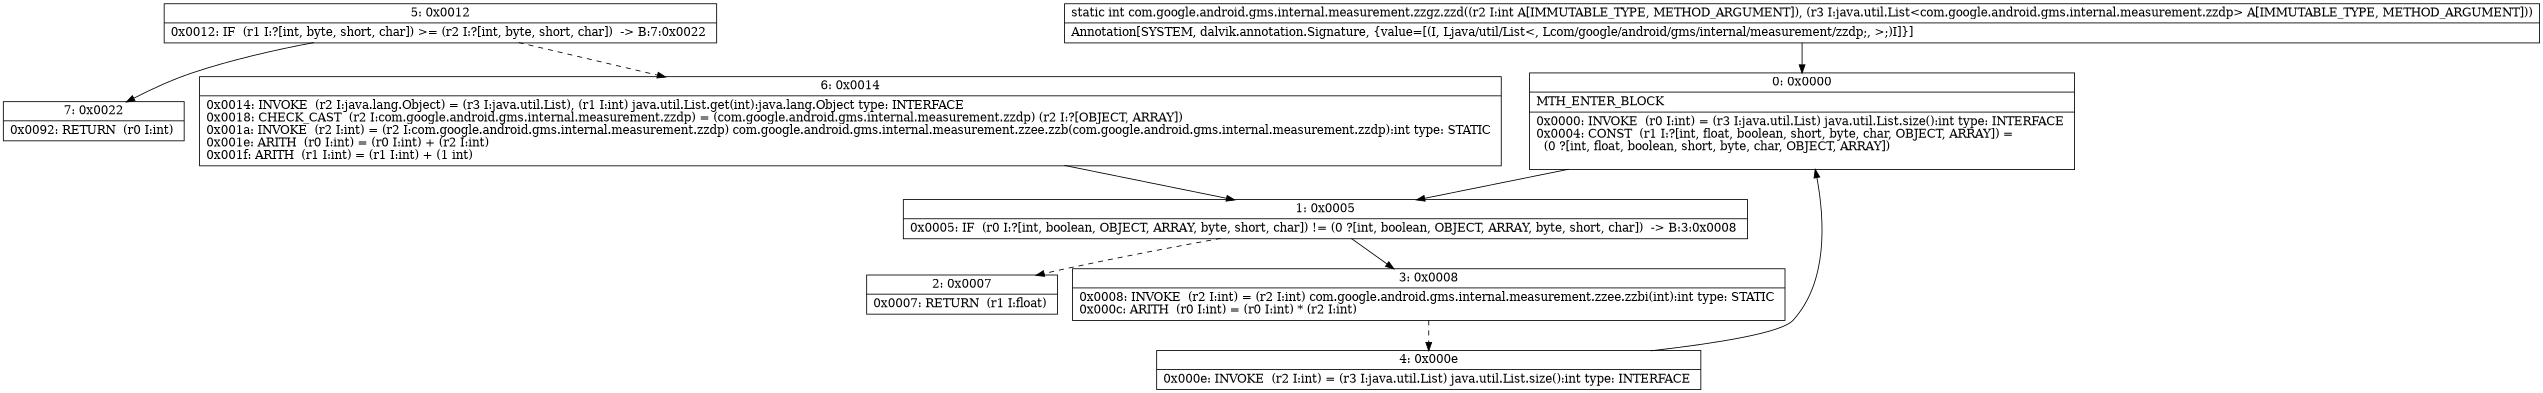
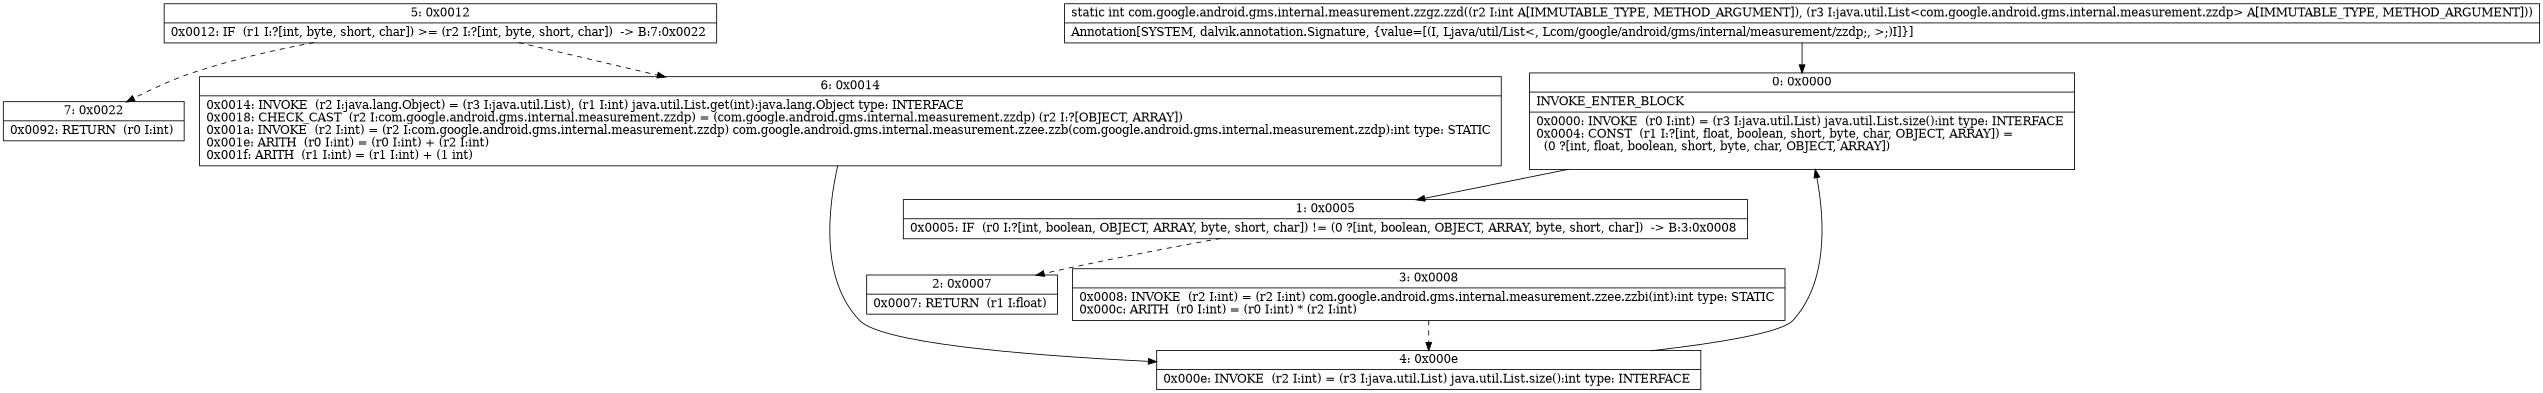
edge "5: 0x0012" -> "7: 0x0022": style solid -> dashed
node "0: 0x0000": text "MTH_ENTER_BLOCK" -> "INVOKE_ENTER_BLOCK"
edge "6: 0x0014" -> "1: 0x0005": now "6: 0x0014" -> "4: 0x000e"
edge "1: 0x0005" -> "3: 0x0008": removed
